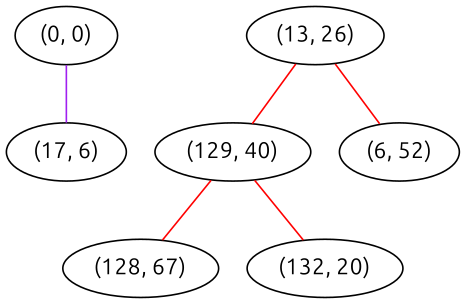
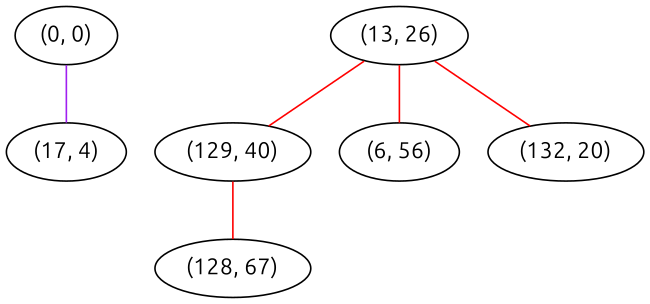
node "(17, 6)": label "(17, 6)" -> "(17, 4)"
node "(6, 52)": label "(6, 52)" -> "(6, 56)"
edge "(129, 40)" -- "(132, 20)": now "(13, 26)" -- "(132, 20)"
